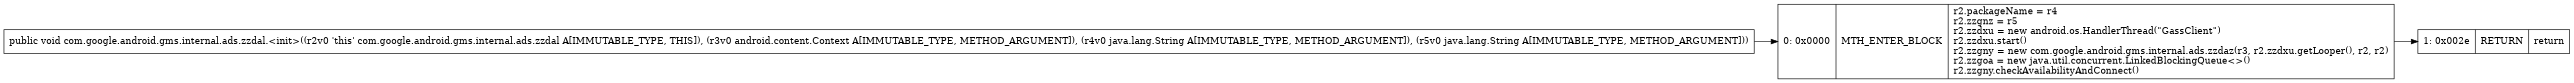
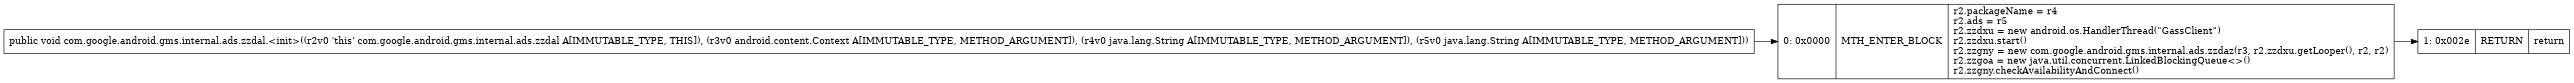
node "0: 0x0000": text "r2.zzgnz = r5" -> "r2.ads = r5"
